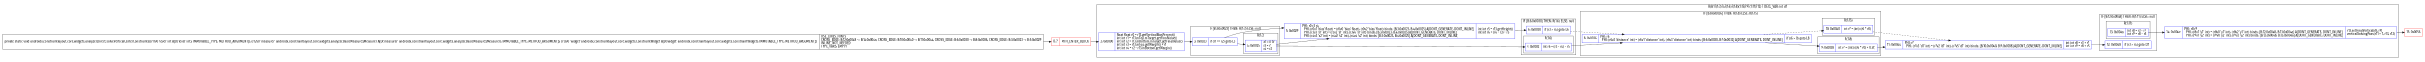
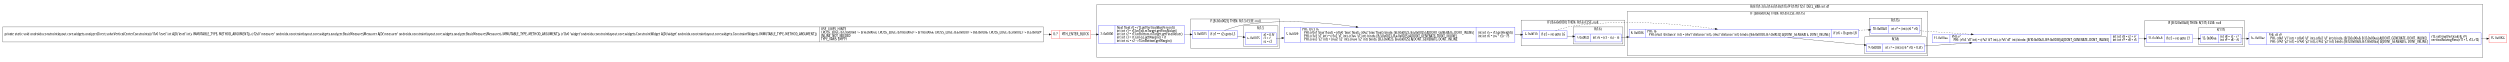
edge "12: 0x0048" -> "13: 0x004a": added
edge "4: 0x0025" -> "7: 0x0032": now "6: 0x0030" -> "7: 0x0032"
